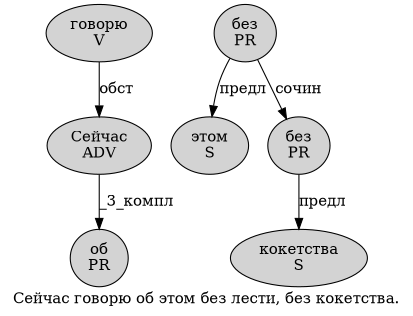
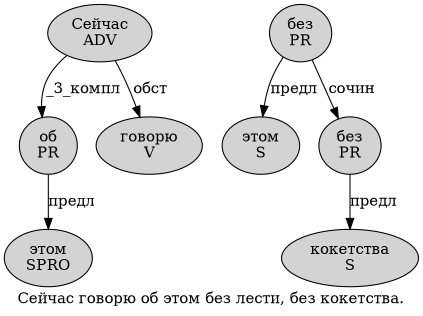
edge "говорю V" -> "Сейчас ADV": reversed
node "этом SPRO": added
